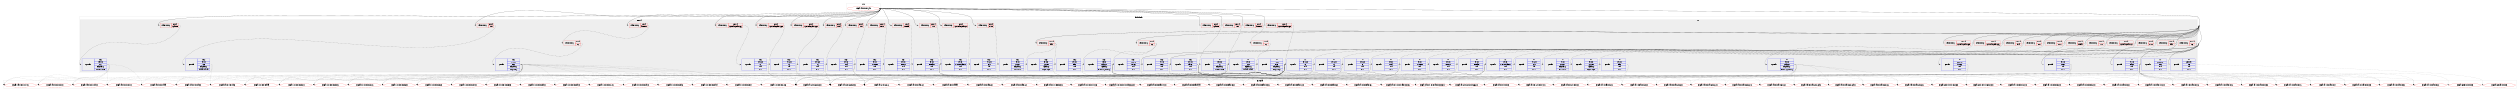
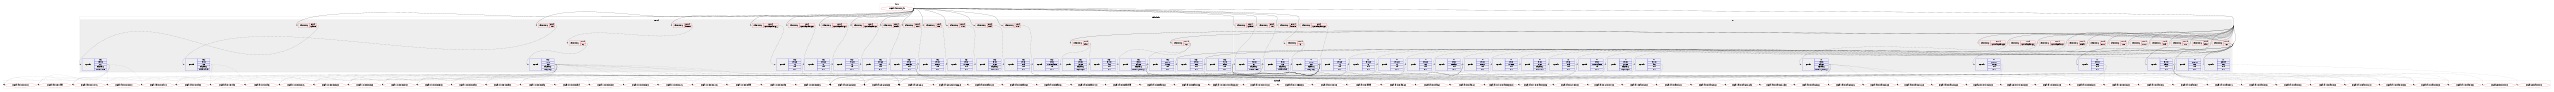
node "portage://dev-db/lmdb-0.9.31": added
